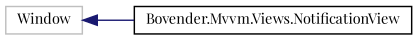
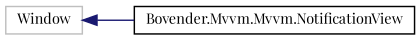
node "Bovender.Mvvm.Views.NotificationView": label "Bovender.Mvvm.Views.NotificationView" -> "Bovender.Mvvm.Mvvm.NotificationView"
